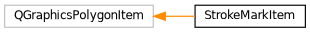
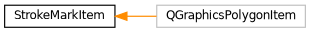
edge "StrokeMarkItem" -> "QGraphicsPolygonItem": reversed
